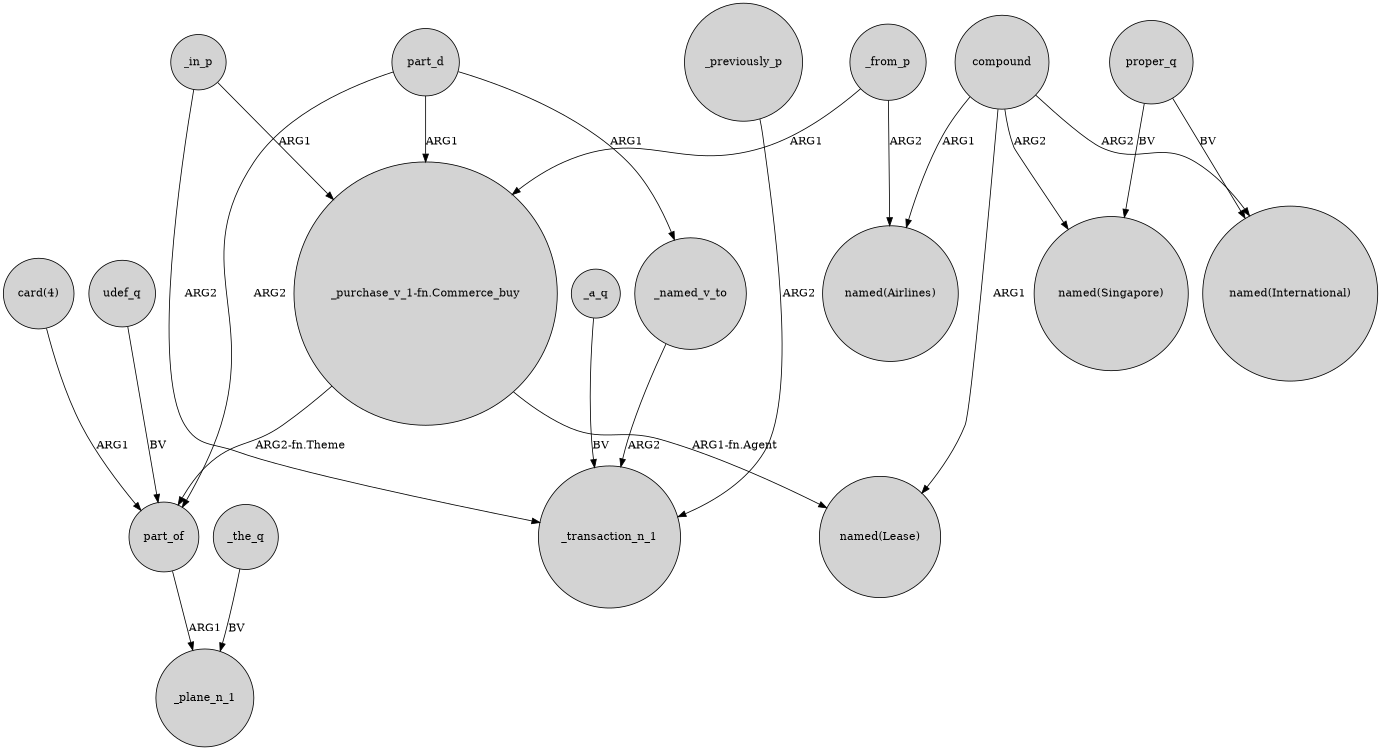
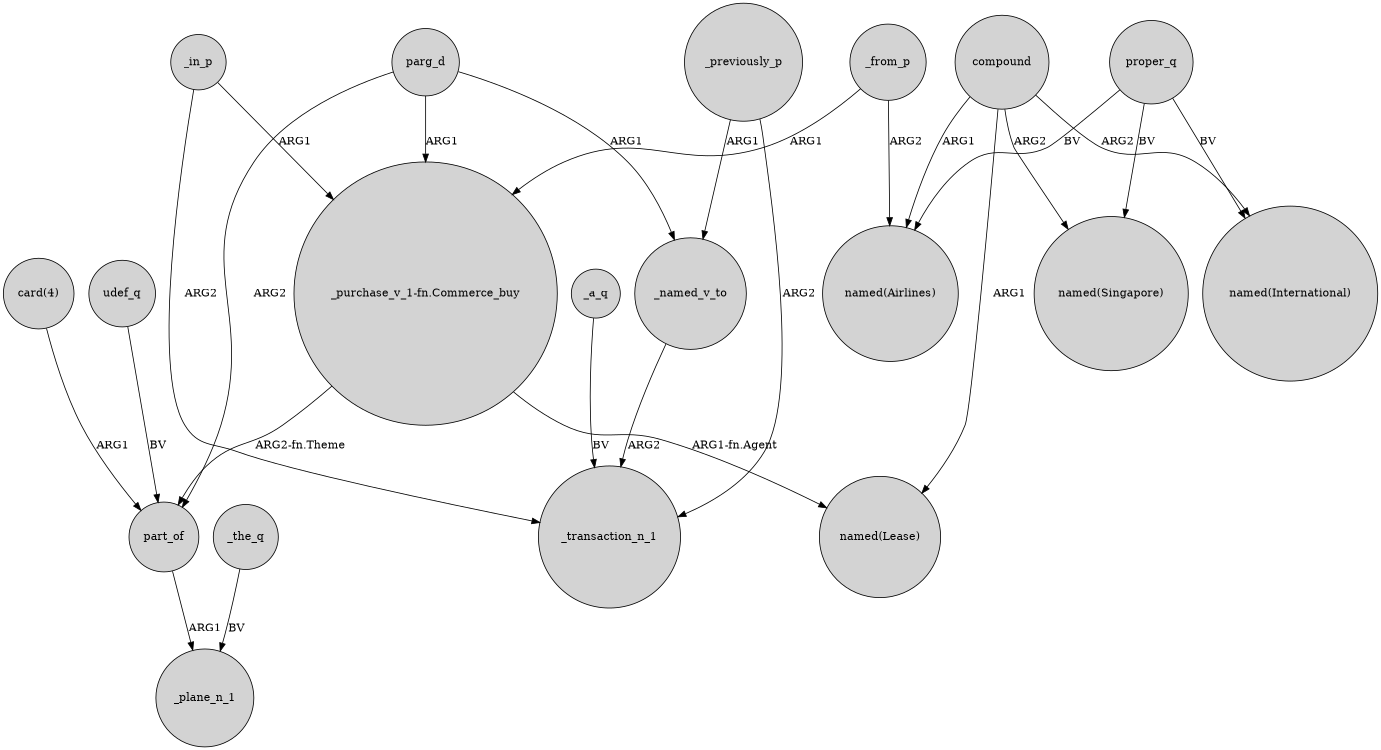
node "part_d": label "part_d" -> "parg_d"
edge "proper_q" -> "named(Airlines)": added, label "BV"
edge "_previously_p" -> "_named_v_to": added, label "ARG1"
